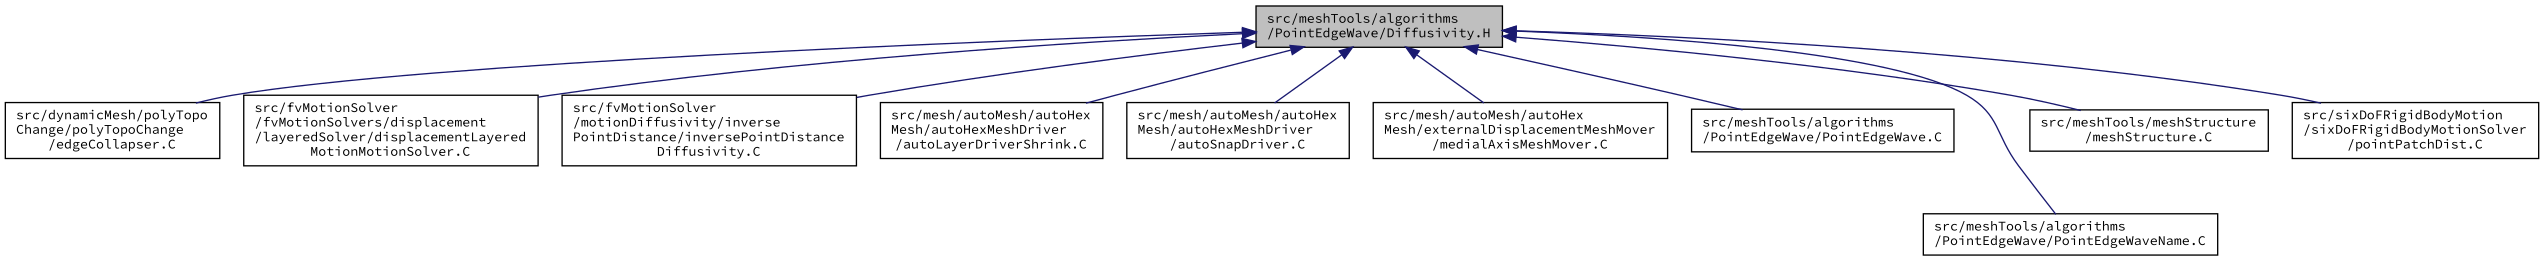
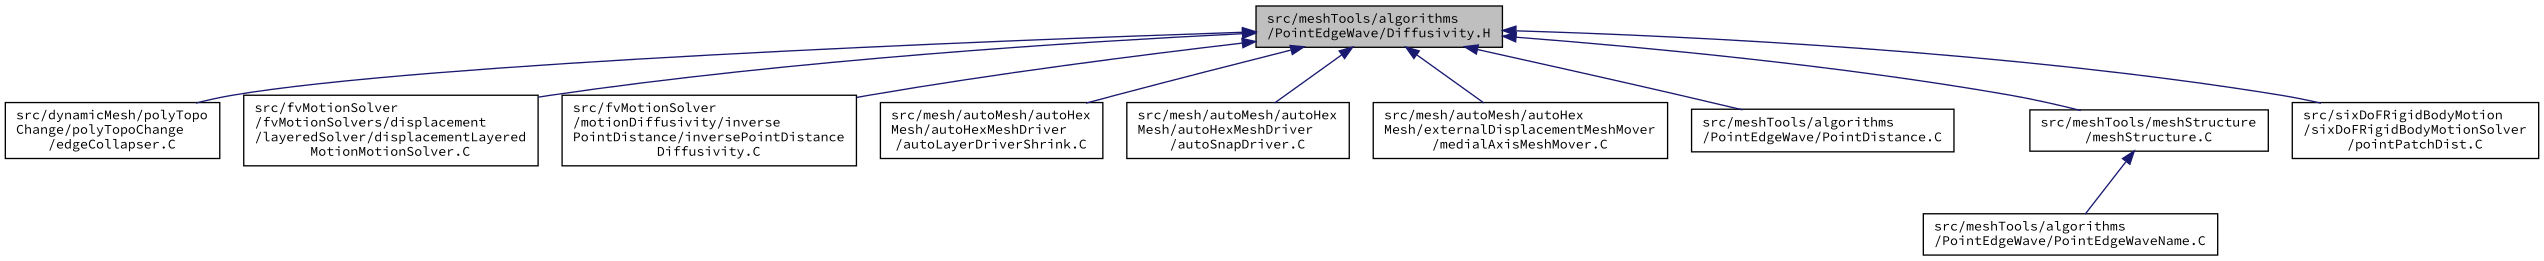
edge "src/meshTools/algorithms /PointEdgeWave/PointEdgeWaveName.C" -> "src/meshTools/algorithms /PointEdgeWave/Diffusivity.H": now "src/meshTools/algorithms /PointEdgeWave/PointEdgeWaveName.C" -> "src/meshTools/meshStructure /meshStructure.C"
node "src/meshTools/algorithms /PointEdgeWave/PointEdgeWave.C": label "src/meshTools/algorithms /PointEdgeWave/PointEdgeWave.C" -> "src/meshTools/algorithms /PointEdgeWave/PointDistance.C"
